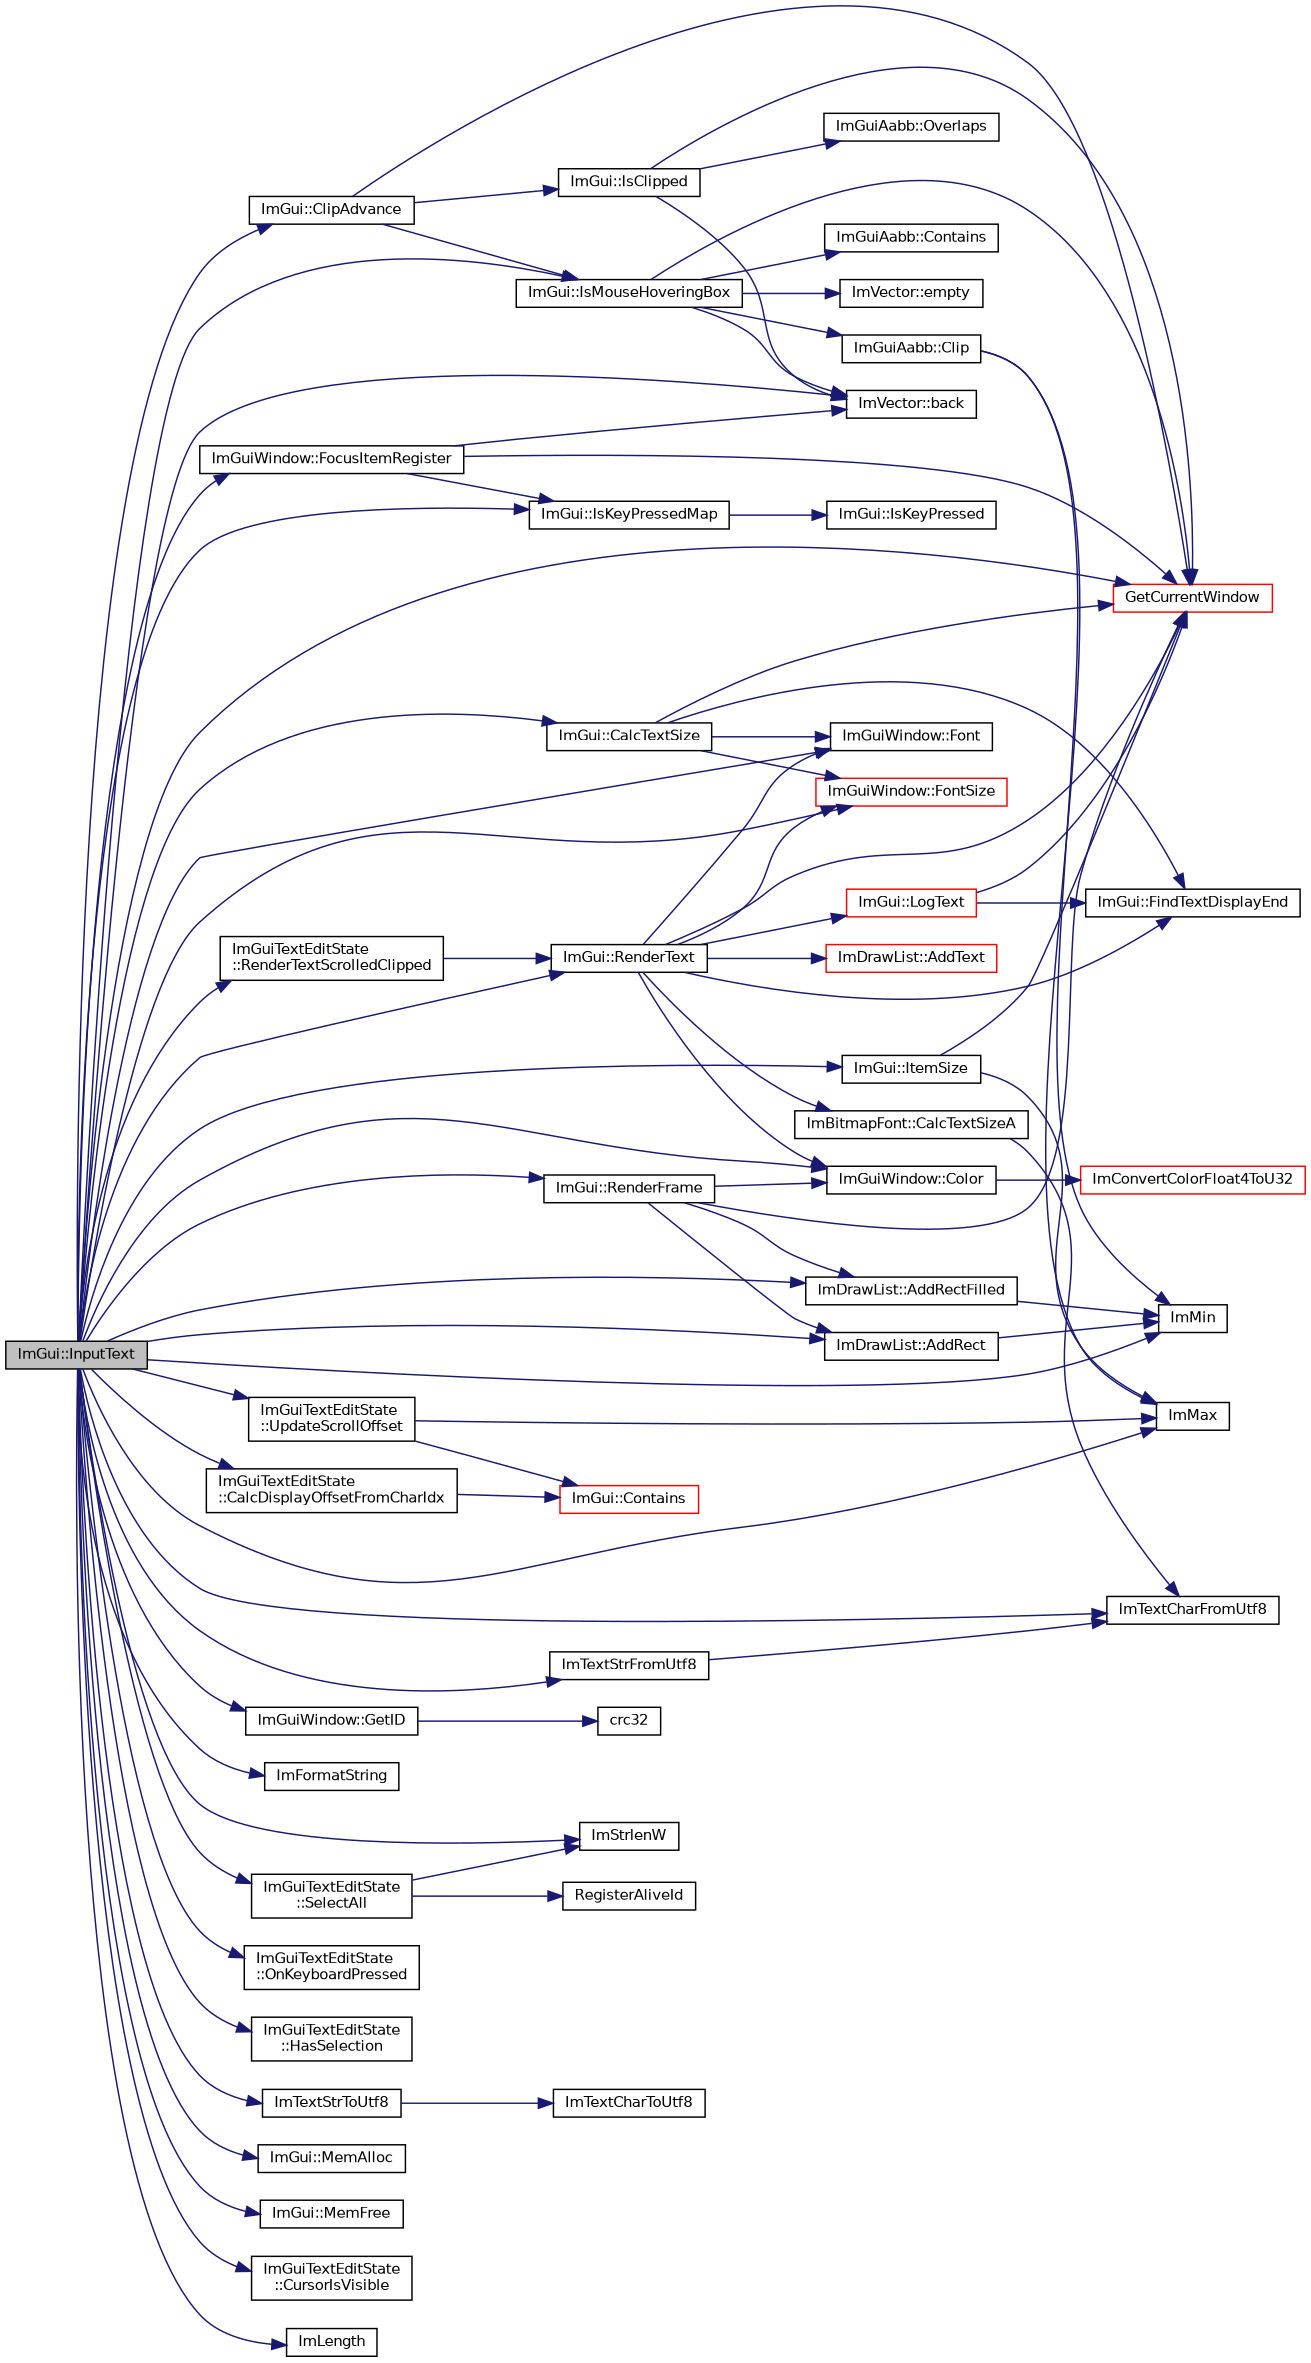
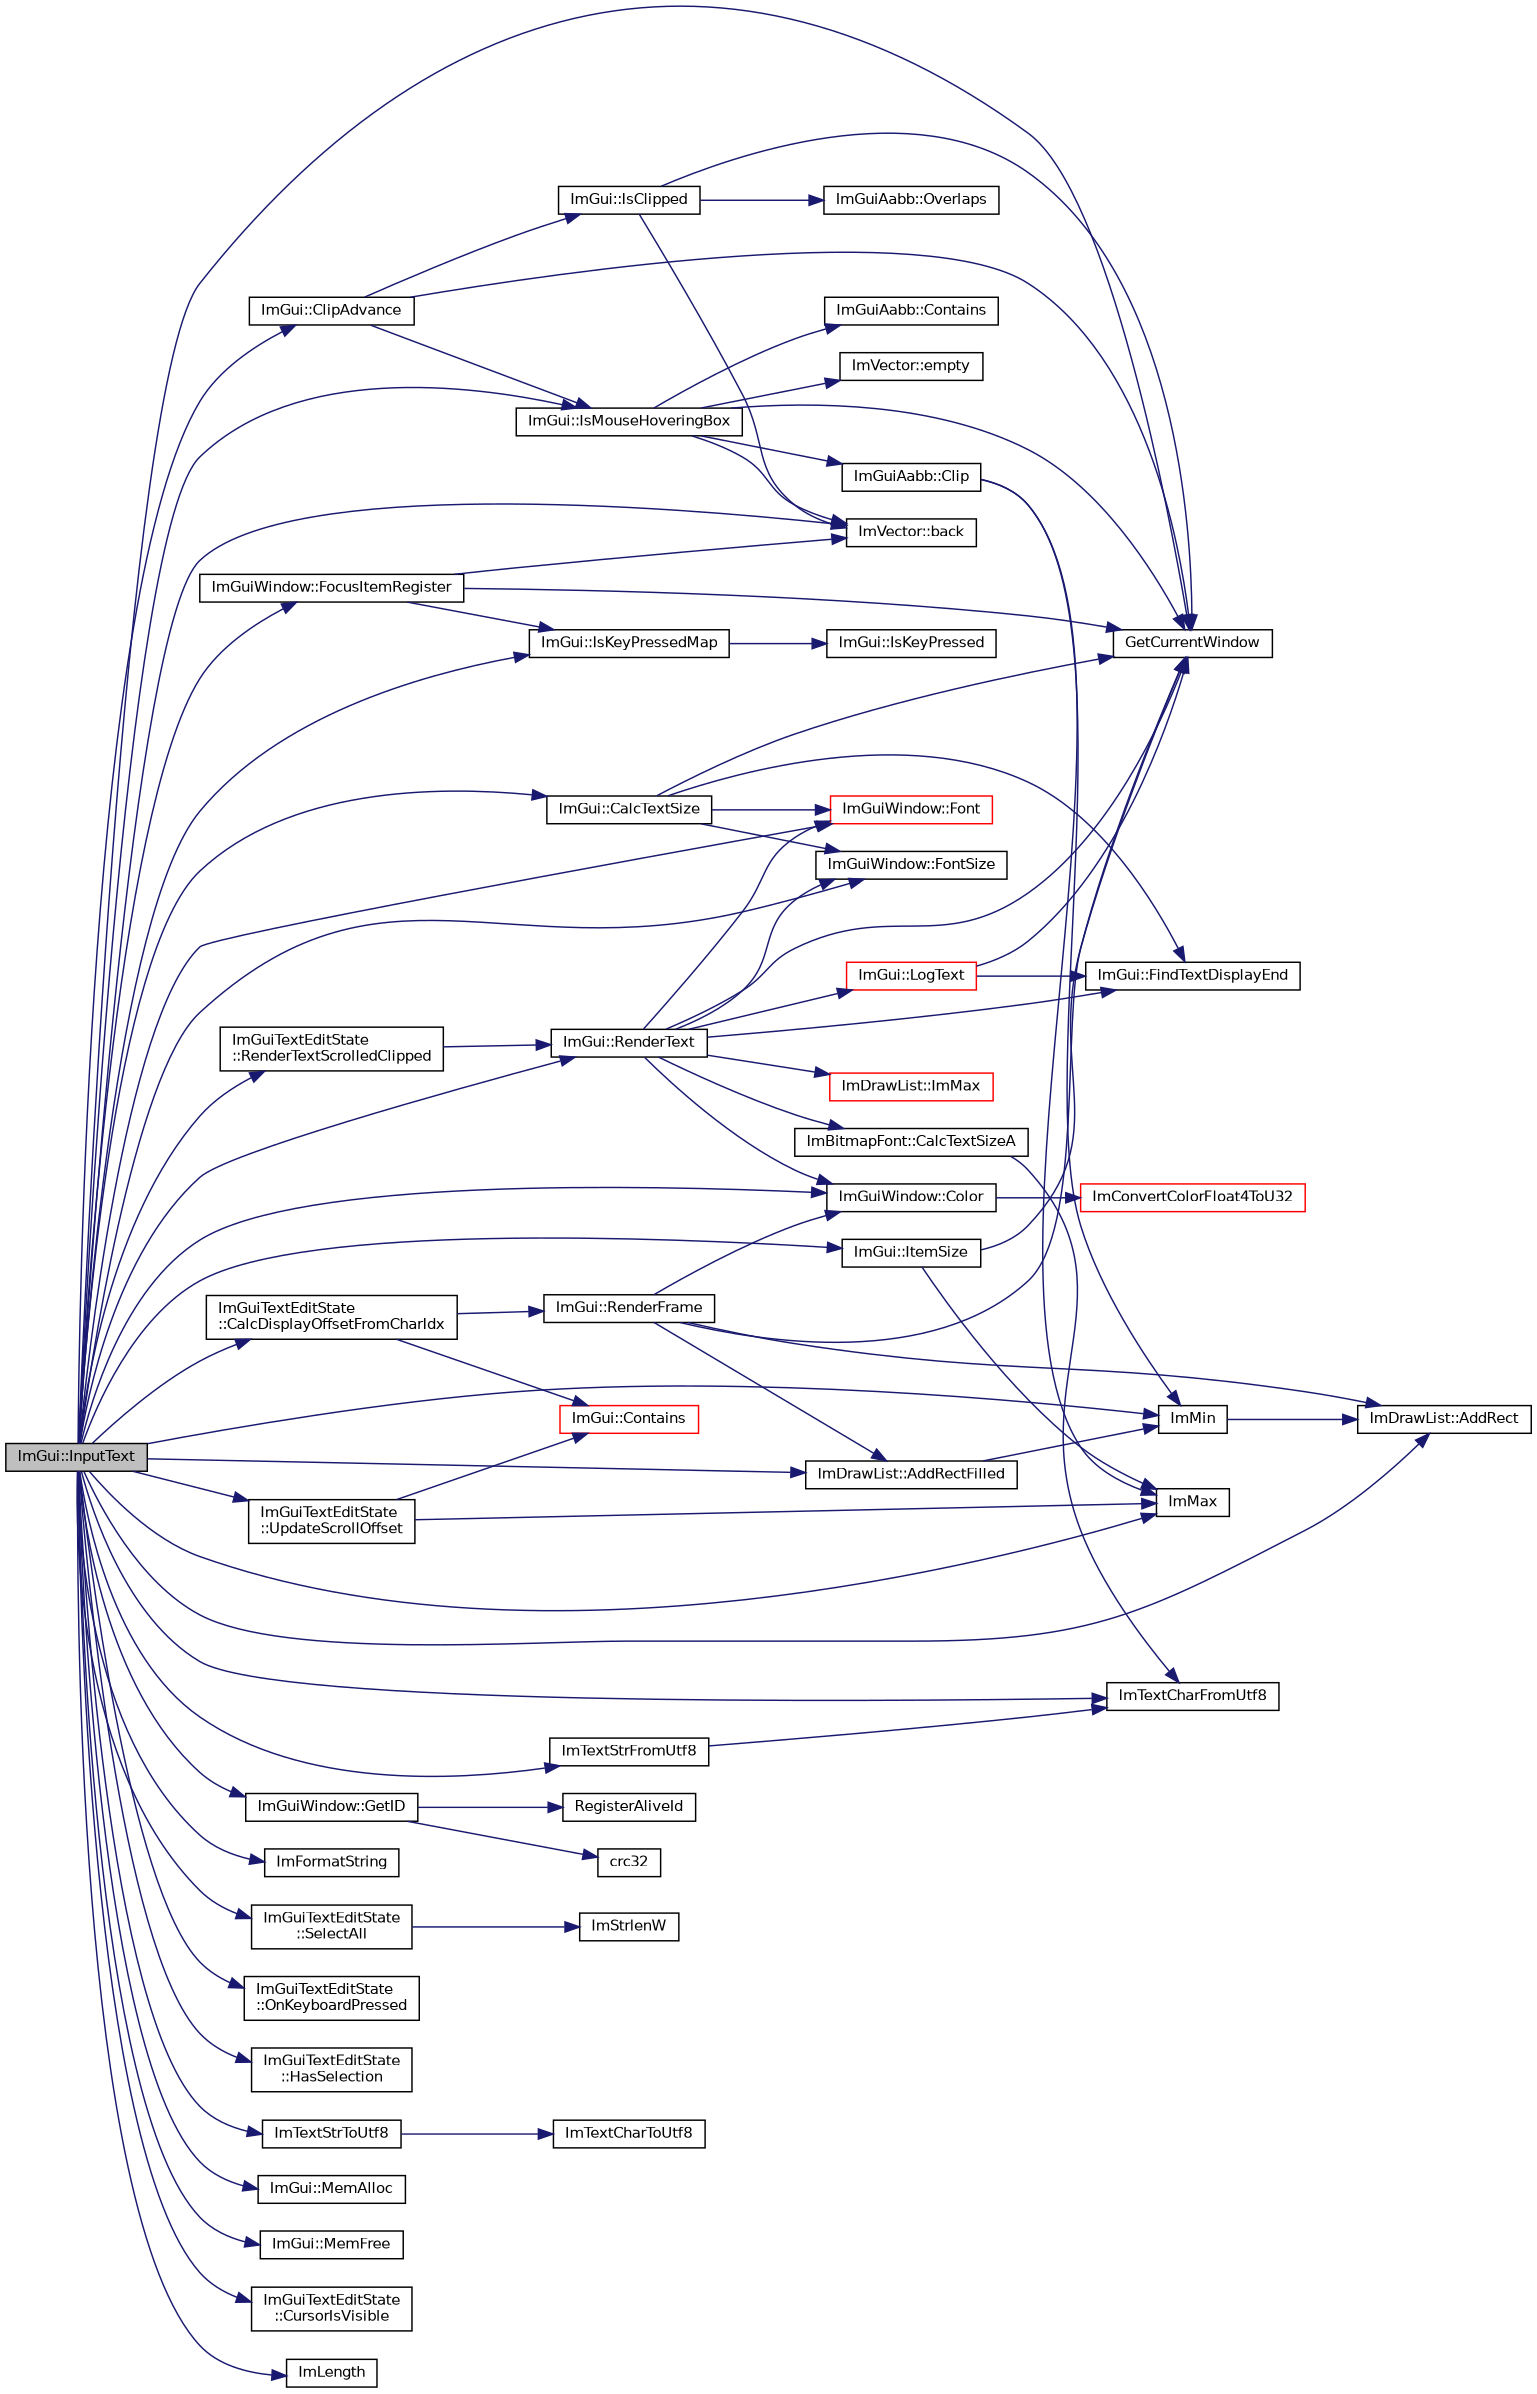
node "GetCurrentWindow": color red -> black
node "ImGuiWindow::Font": color black -> red
node "ImGuiWindow::FontSize": color red -> black
node "ImDrawList::AddText": label "ImDrawList::AddText" -> "ImDrawList::ImMax"
edge "ImGui::InputText" -> "ImGui::RenderFrame": now "ImGuiTextEditState ::CalcDisplayOffsetFromCharIdx" -> "ImGui::RenderFrame"
edge "ImDrawList::AddRect" -> "ImMin": reversed
edge "ImGui::InputText" -> "ImStrlenW": removed
edge "ImGuiTextEditState ::SelectAll" -> "RegisterAliveId": now "ImGuiWindow::GetID" -> "RegisterAliveId"
